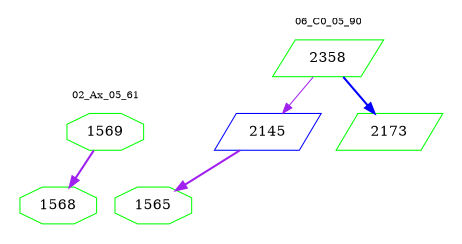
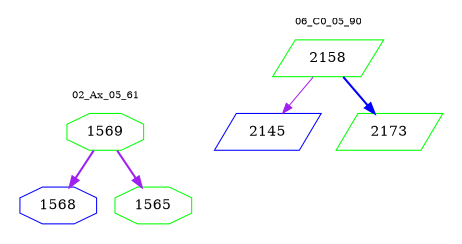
node "2358": label "2358" -> "2158"
edge "2145" -> "1565": now "1569" -> "1565"
node "1568": color green -> blue
